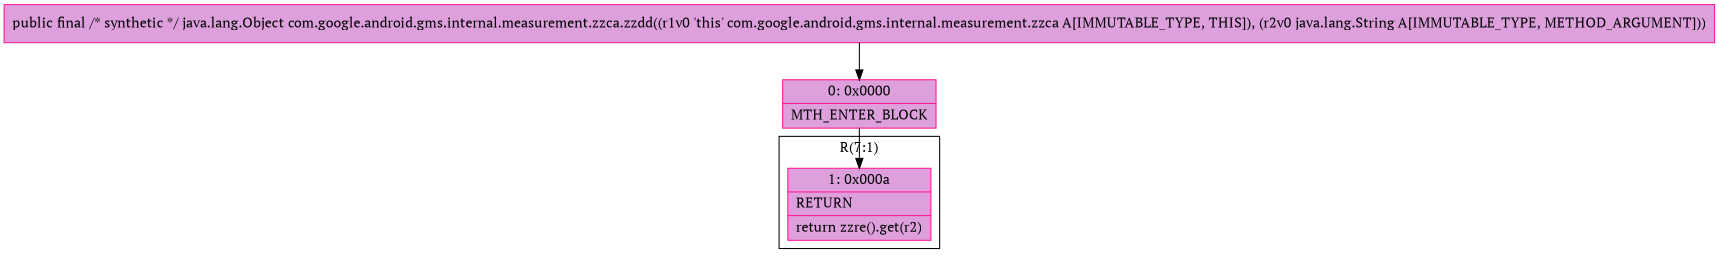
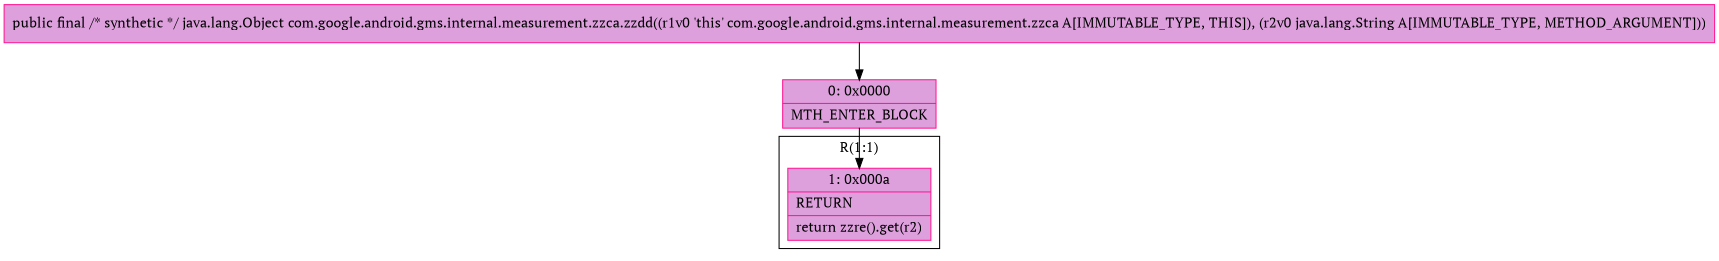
cluster "R(7:1)": label "R(7:1)" -> "R(1:1)"
